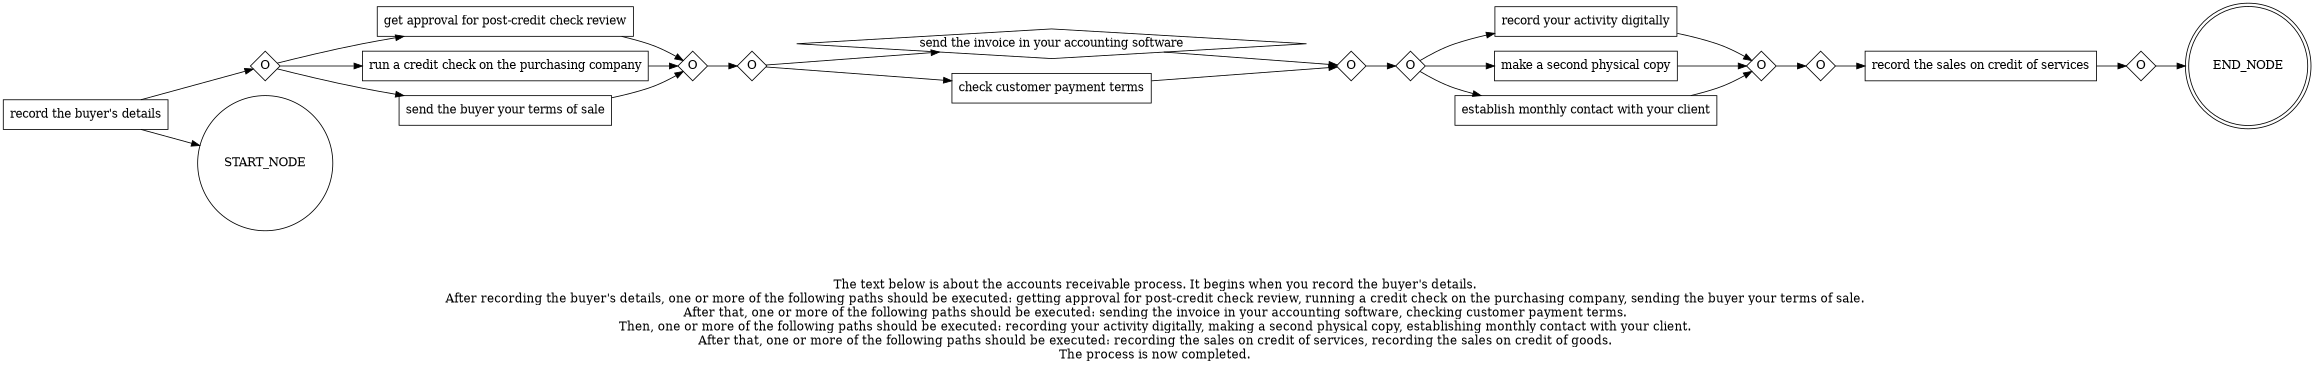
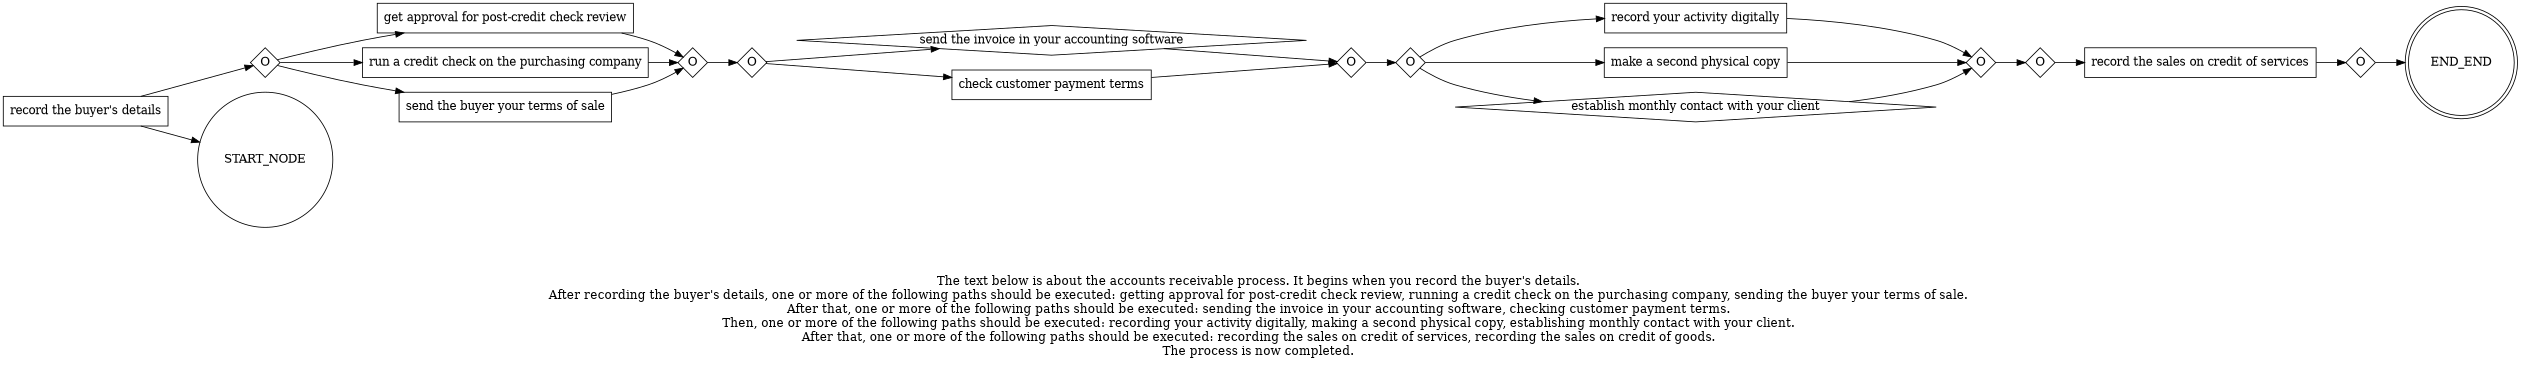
node "END_NODE": label "END_NODE" -> "END_END"
node "establish monthly contact with your client": shape box -> diamond
